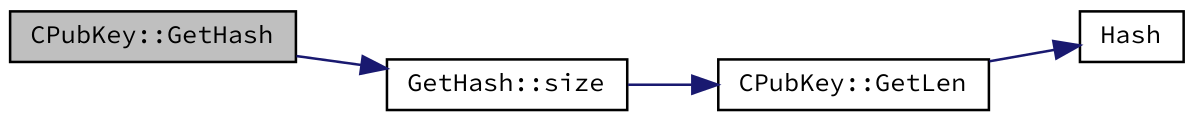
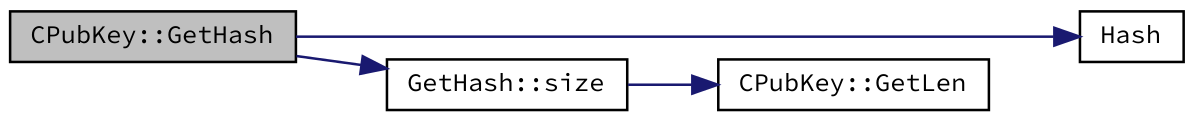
edge "CPubKey::GetLen" -> "Hash": now "CPubKey::GetHash" -> "Hash"
